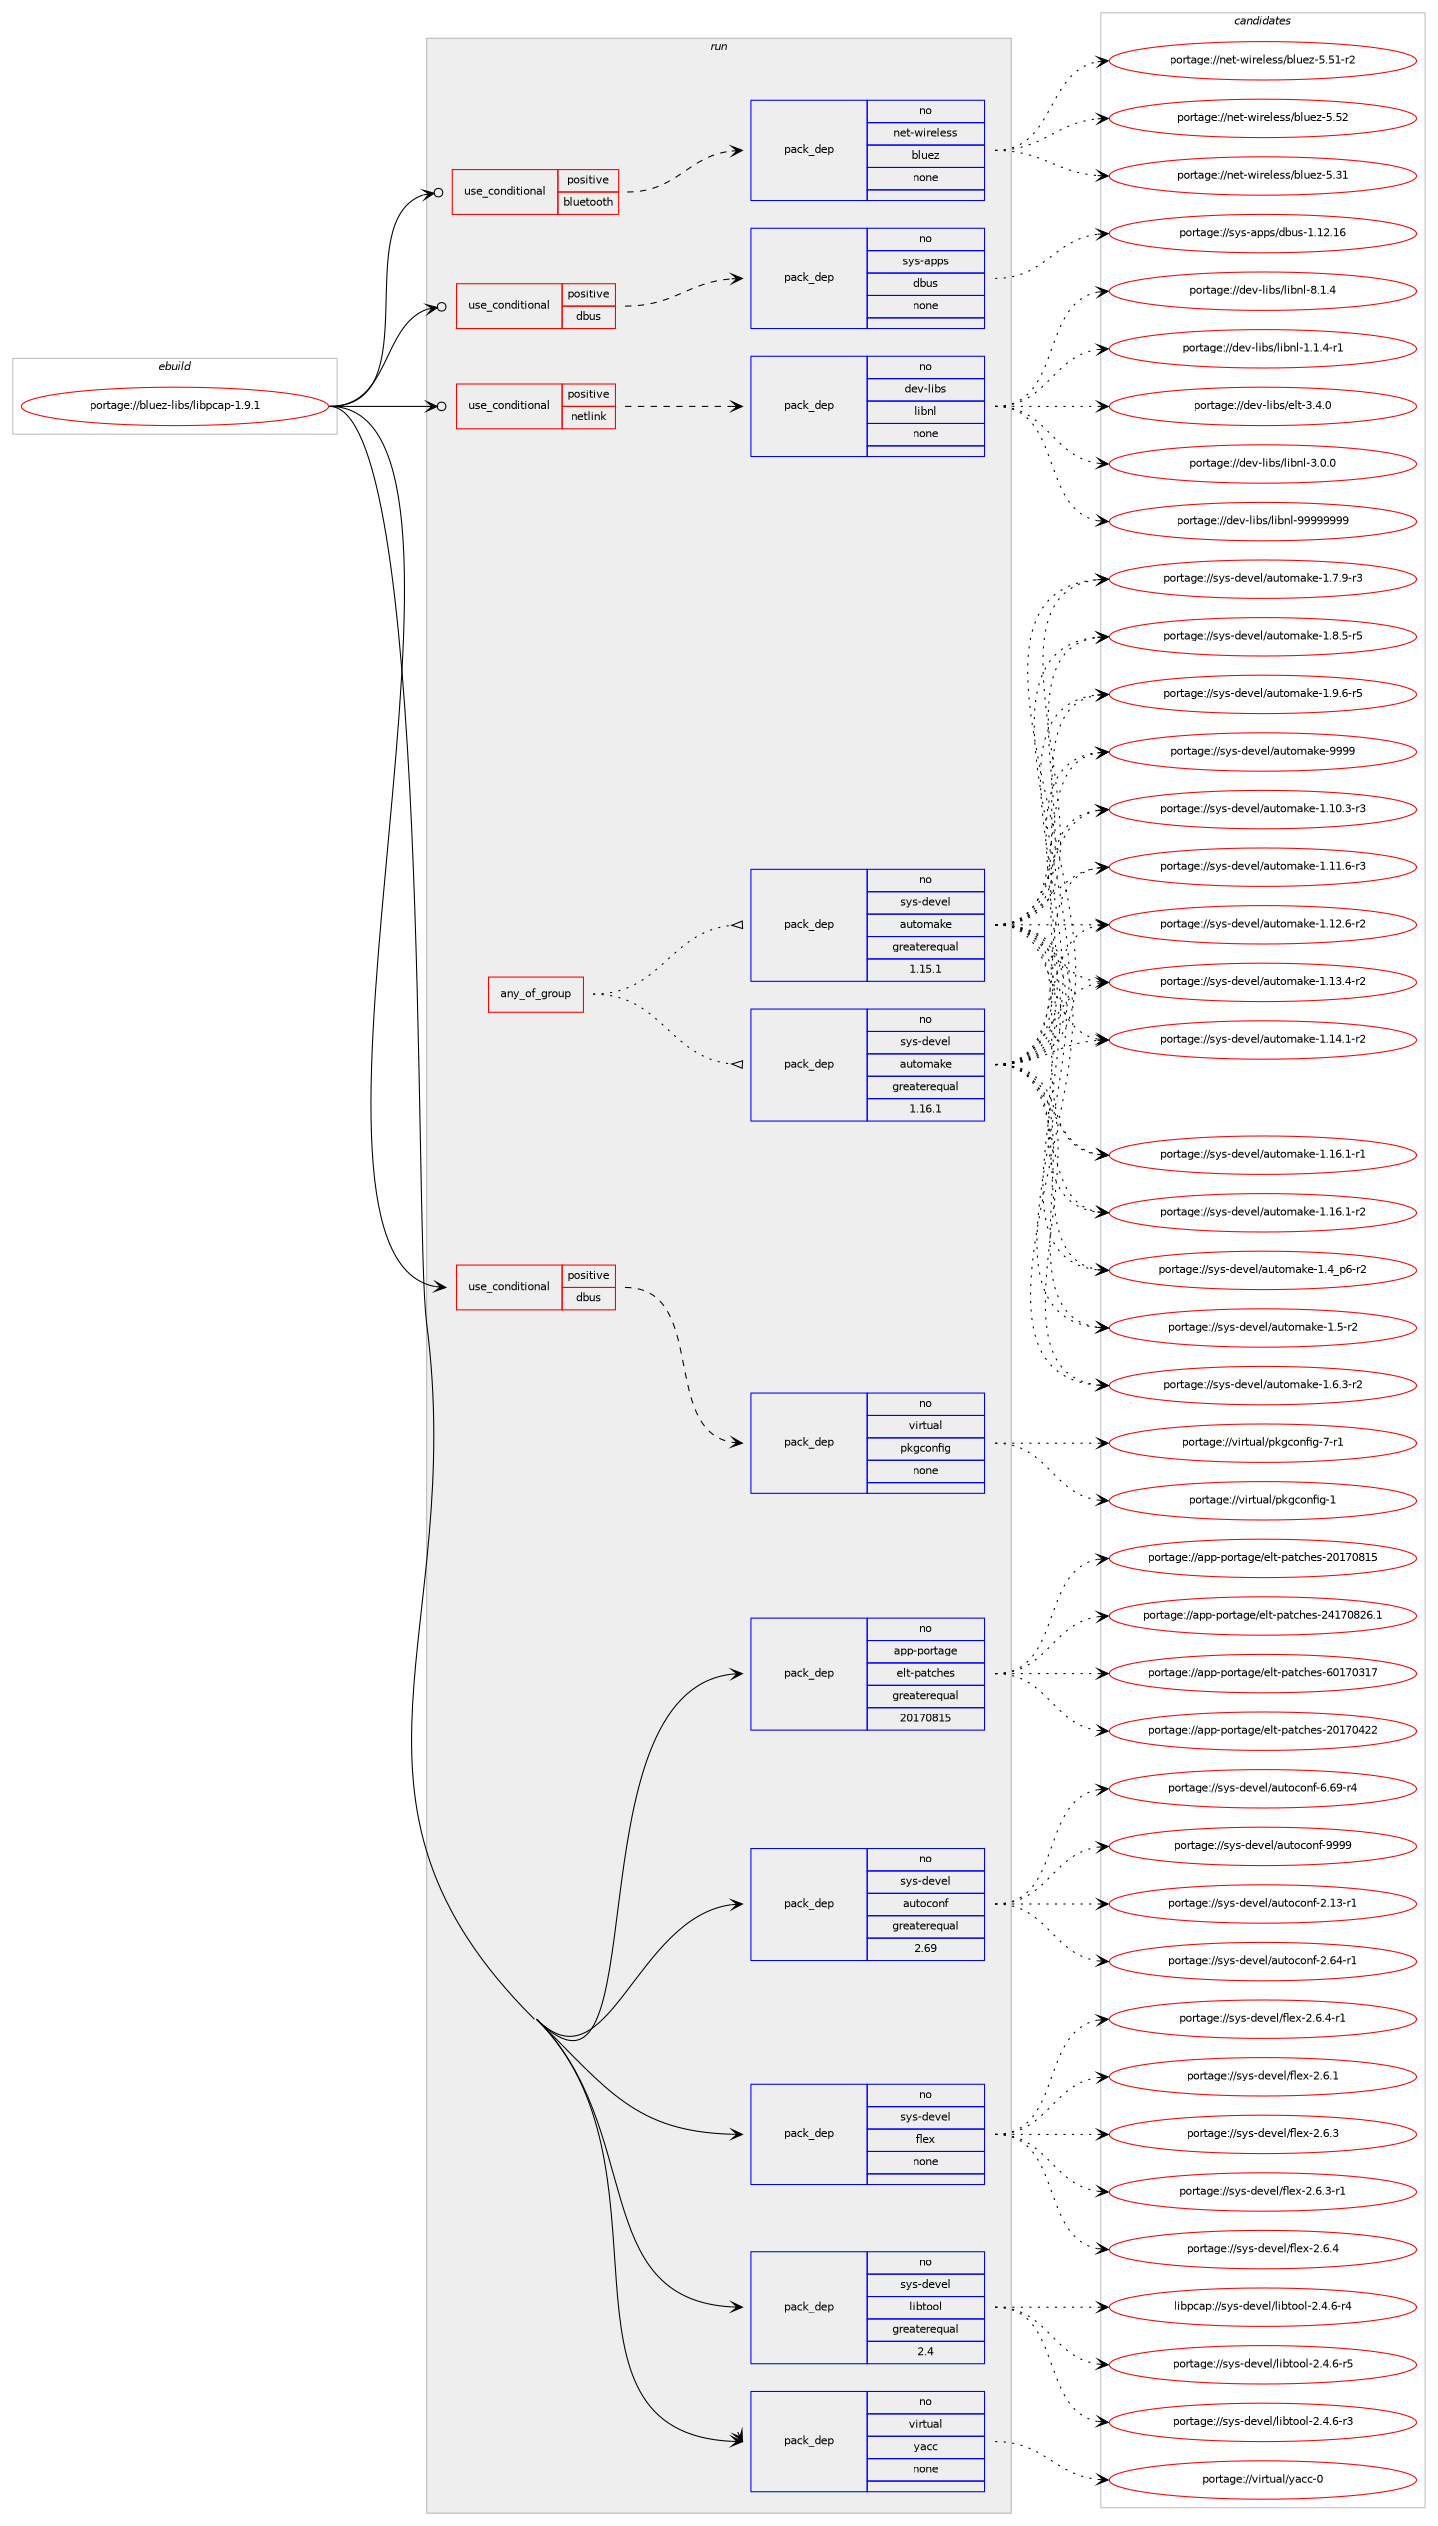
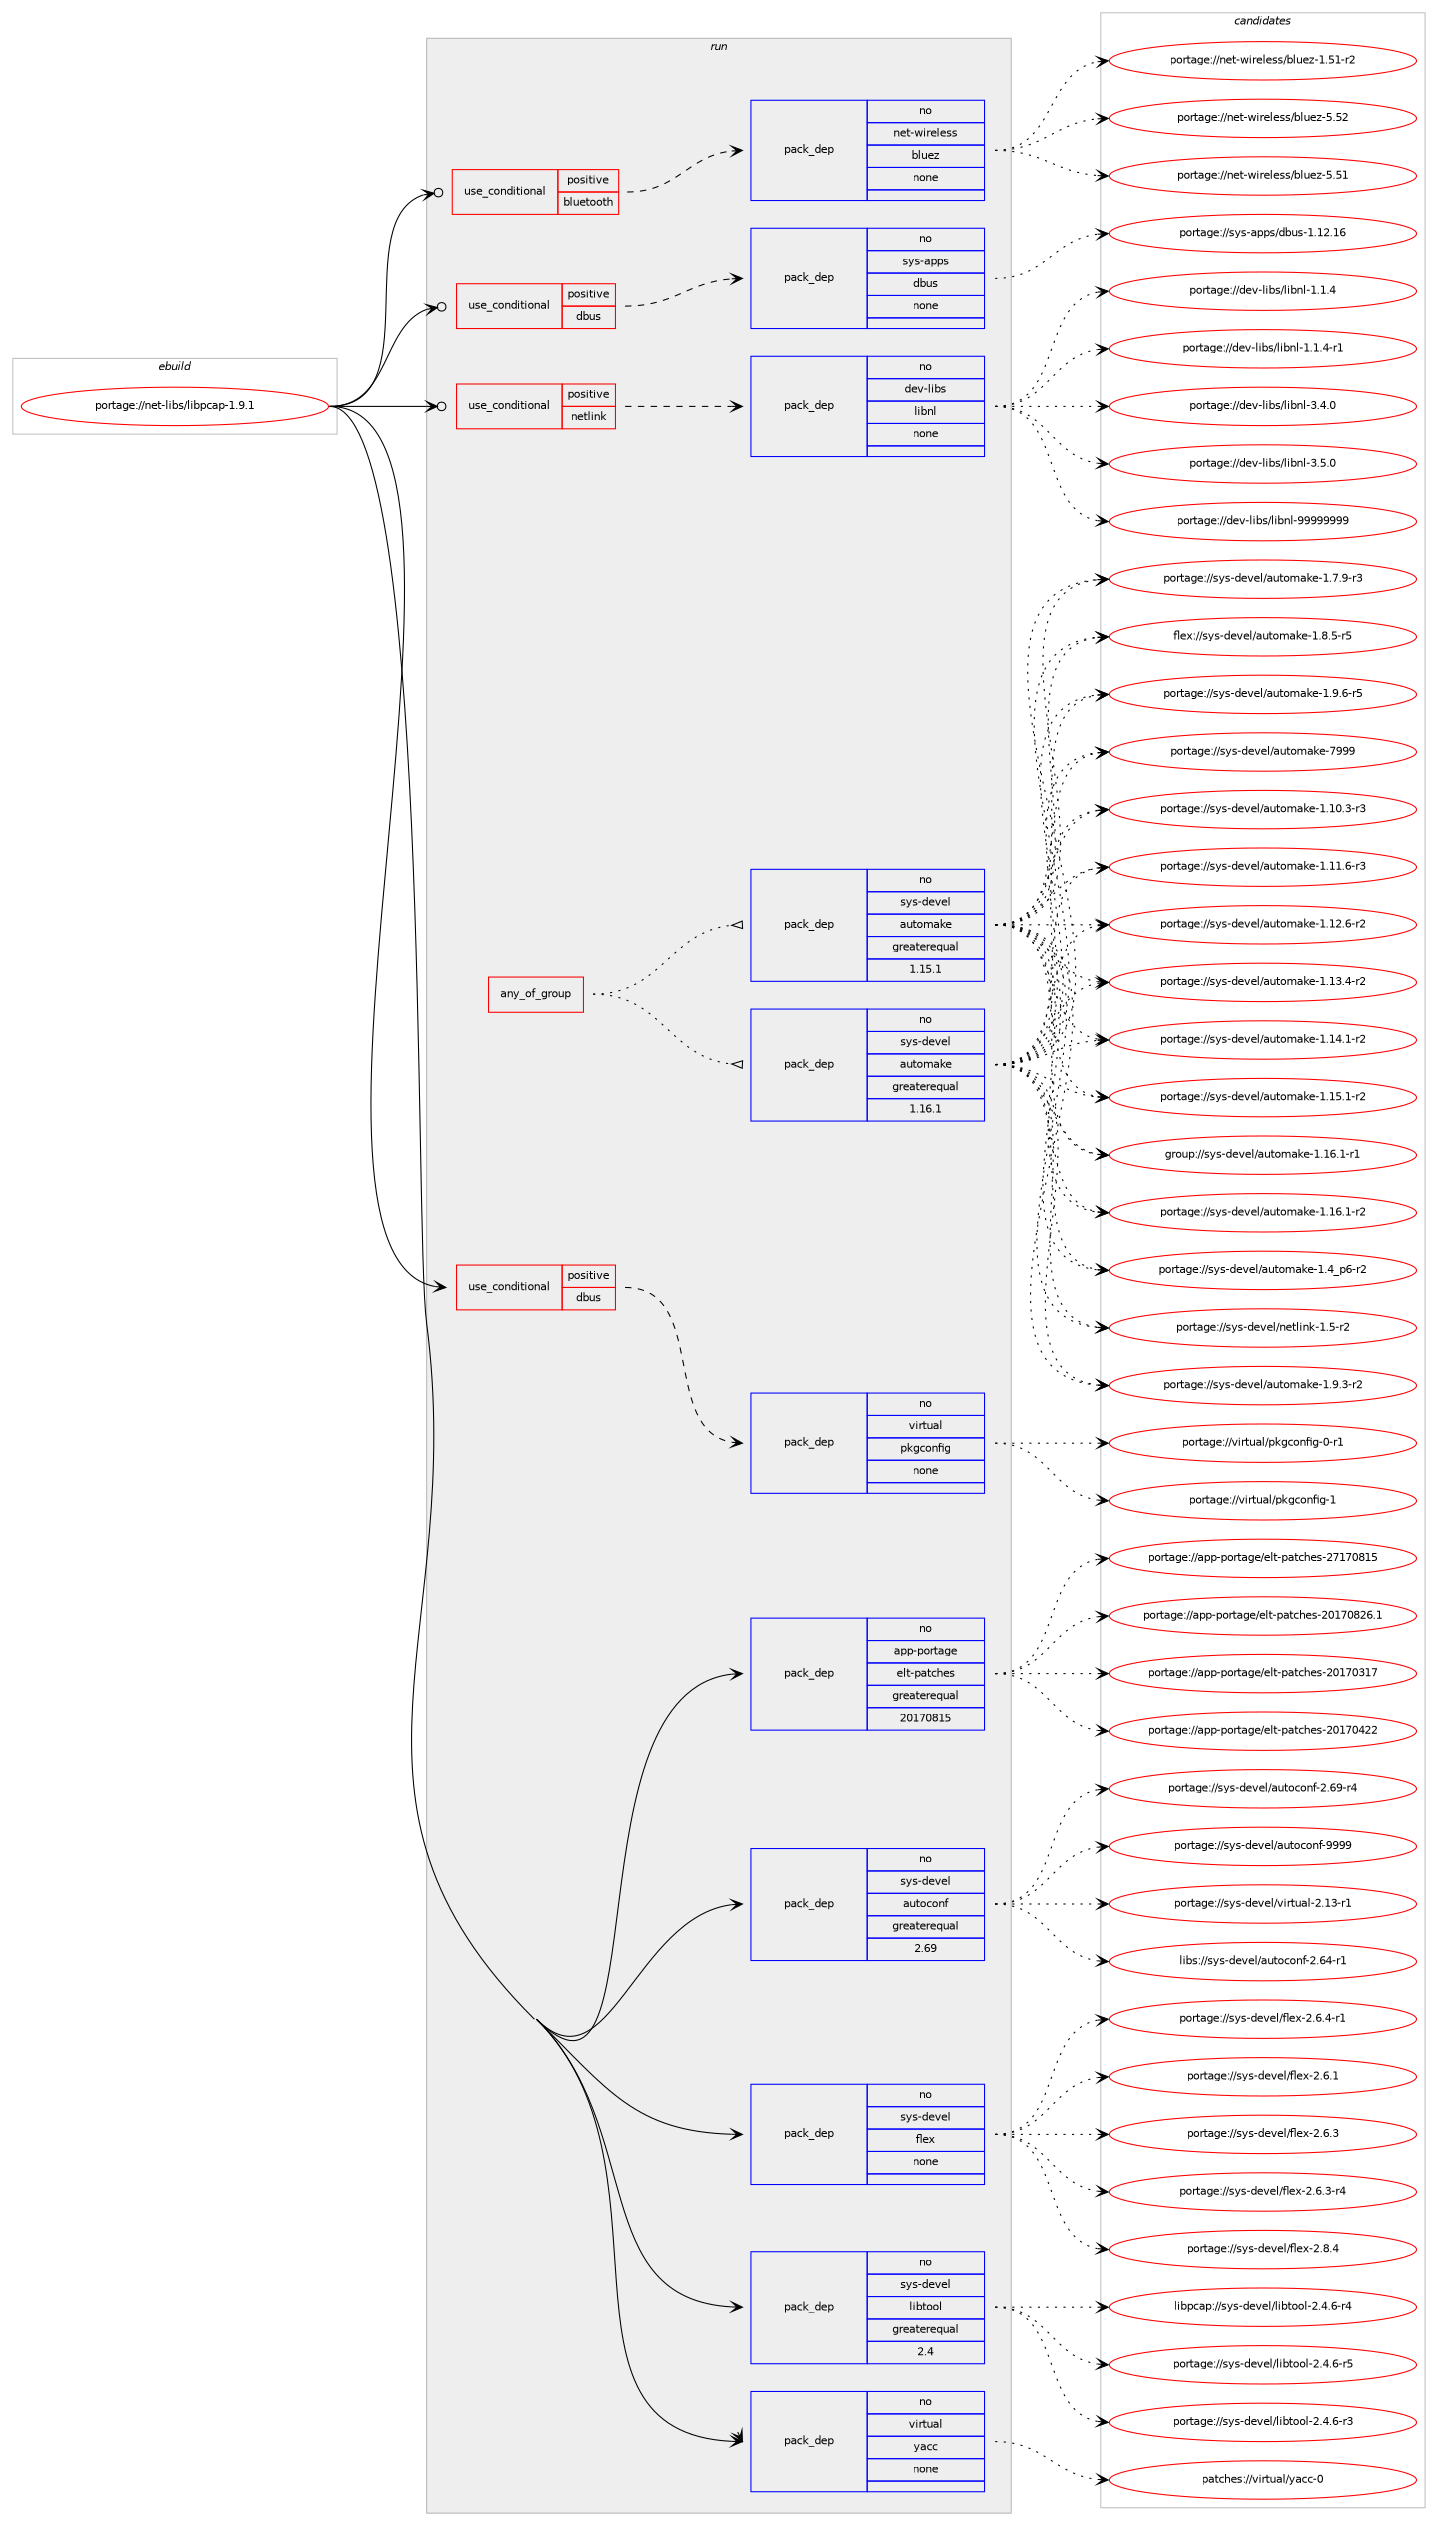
node "portage://net-wireless/bluez-5.51-r2": label "portage://net-wireless/bluez-5.51-r2" -> "portage://net-wireless/bluez-1.51-r2"
node "portage://net-wireless/bluez-5.31": label "portage://net-wireless/bluez-5.31" -> "portage://net-wireless/bluez-5.51"
node "portage://dev-libs/libnl-8.1.4": label "portage://dev-libs/libnl-8.1.4" -> "portage://dev-libs/libnl-1.1.4"
node "portage://bluez-libs/libpcap-1.9.1": label "portage://bluez-libs/libpcap-1.9.1" -> "portage://net-libs/libpcap-1.9.1"
node "portage://dev-libs/elt-3.4.0": label "portage://dev-libs/elt-3.4.0" -> "portage://dev-libs/libnl-3.4.0"
node "portage://dev-libs/libnl-3.0.0": label "portage://dev-libs/libnl-3.0.0" -> "portage://dev-libs/libnl-3.5.0"
node "portage://sys-devel/automake-1.8.5-r5": label "portage://sys-devel/automake-1.8.5-r5" -> "flex://sys-devel/automake-1.8.5-r5"
node "portage://sys-devel/automake-9999": label "portage://sys-devel/automake-9999" -> "portage://sys-devel/automake-7999"
node "portage://sys-devel/automake-1.15.1-r2": added
node "portage://sys-devel/automake-1.16.1-r1": label "portage://sys-devel/automake-1.16.1-r1" -> "group://sys-devel/automake-1.16.1-r1"
node "portage://sys-devel/automake-1.5-r2": label "portage://sys-devel/automake-1.5-r2" -> "portage://sys-devel/netlink-1.5-r2"
node "portage://sys-devel/automake-1.6.3-r2": label "portage://sys-devel/automake-1.6.3-r2" -> "portage://sys-devel/automake-1.9.3-r2"
node "portage://virtual/pkgconfig-7-r1": label "portage://virtual/pkgconfig-7-r1" -> "portage://virtual/pkgconfig-0-r1"
node "portage://app-portage/elt-patches-20170815": label "portage://app-portage/elt-patches-20170815" -> "portage://app-portage/elt-patches-27170815"
node "portage://app-portage/elt-patches-24170826.1": label "portage://app-portage/elt-patches-24170826.1" -> "portage://app-portage/elt-patches-20170826.1"
node "portage://app-portage/elt-patches-60170317": label "portage://app-portage/elt-patches-60170317" -> "portage://app-portage/elt-patches-20170317"
node "portage://sys-devel/autoconf-6.69-r4": label "portage://sys-devel/autoconf-6.69-r4" -> "portage://sys-devel/autoconf-2.69-r4"
node "portage://sys-devel/autoconf-2.13-r1": label "portage://sys-devel/autoconf-2.13-r1" -> "portage://sys-devel/virtual-2.13-r1"
node "portage://sys-devel/autoconf-2.64-r1": label "portage://sys-devel/autoconf-2.64-r1" -> "libs://sys-devel/autoconf-2.64-r1"
node "portage://sys-devel/flex-2.6.3-r1": label "portage://sys-devel/flex-2.6.3-r1" -> "portage://sys-devel/flex-2.6.3-r4"
node "portage://sys-devel/flex-2.6.4": label "portage://sys-devel/flex-2.6.4" -> "portage://sys-devel/flex-2.8.4"
node "portage://virtual/yacc-0": label "portage://virtual/yacc-0" -> "patches://virtual/yacc-0"
